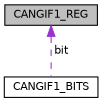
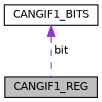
edge "CANGIF1_BITS" -> "CANGIF1_REG": reversed
